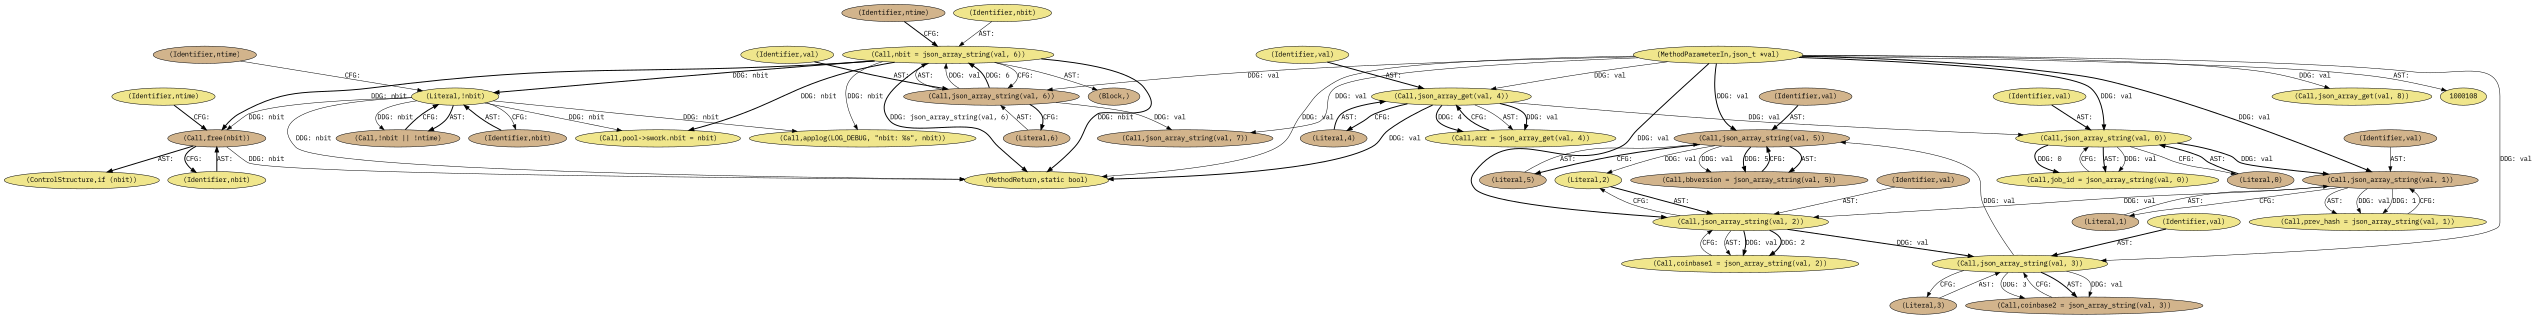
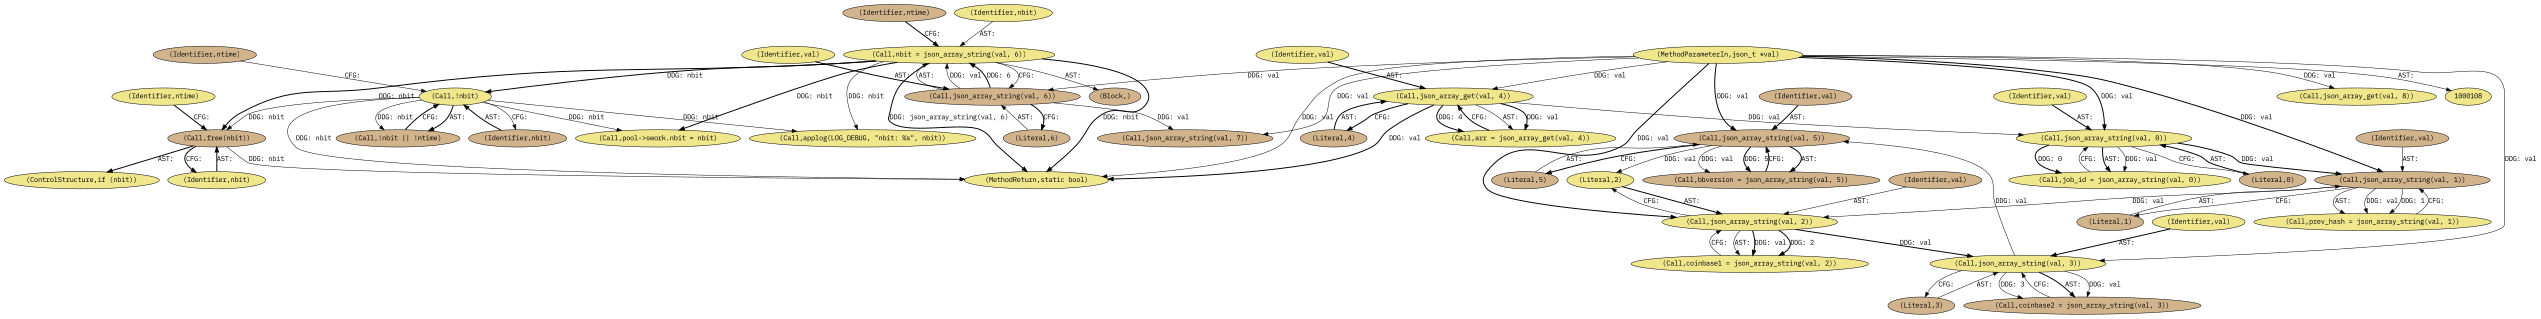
node "(Literal,!nbit)": label "(Literal,!nbit)" -> "(Call,!nbit)"
